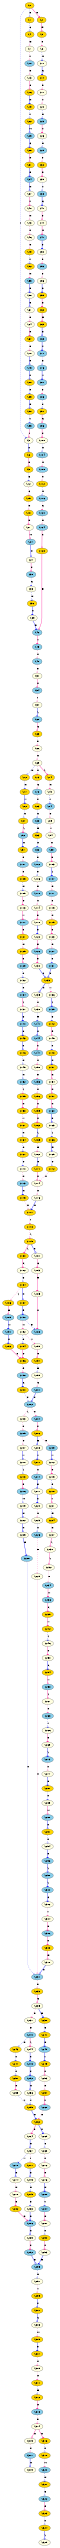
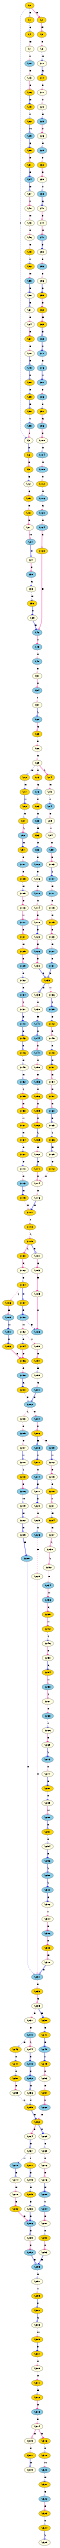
node "S208": fillcolor lightyellow -> skyblue
node "S317": fillcolor skyblue -> gold
